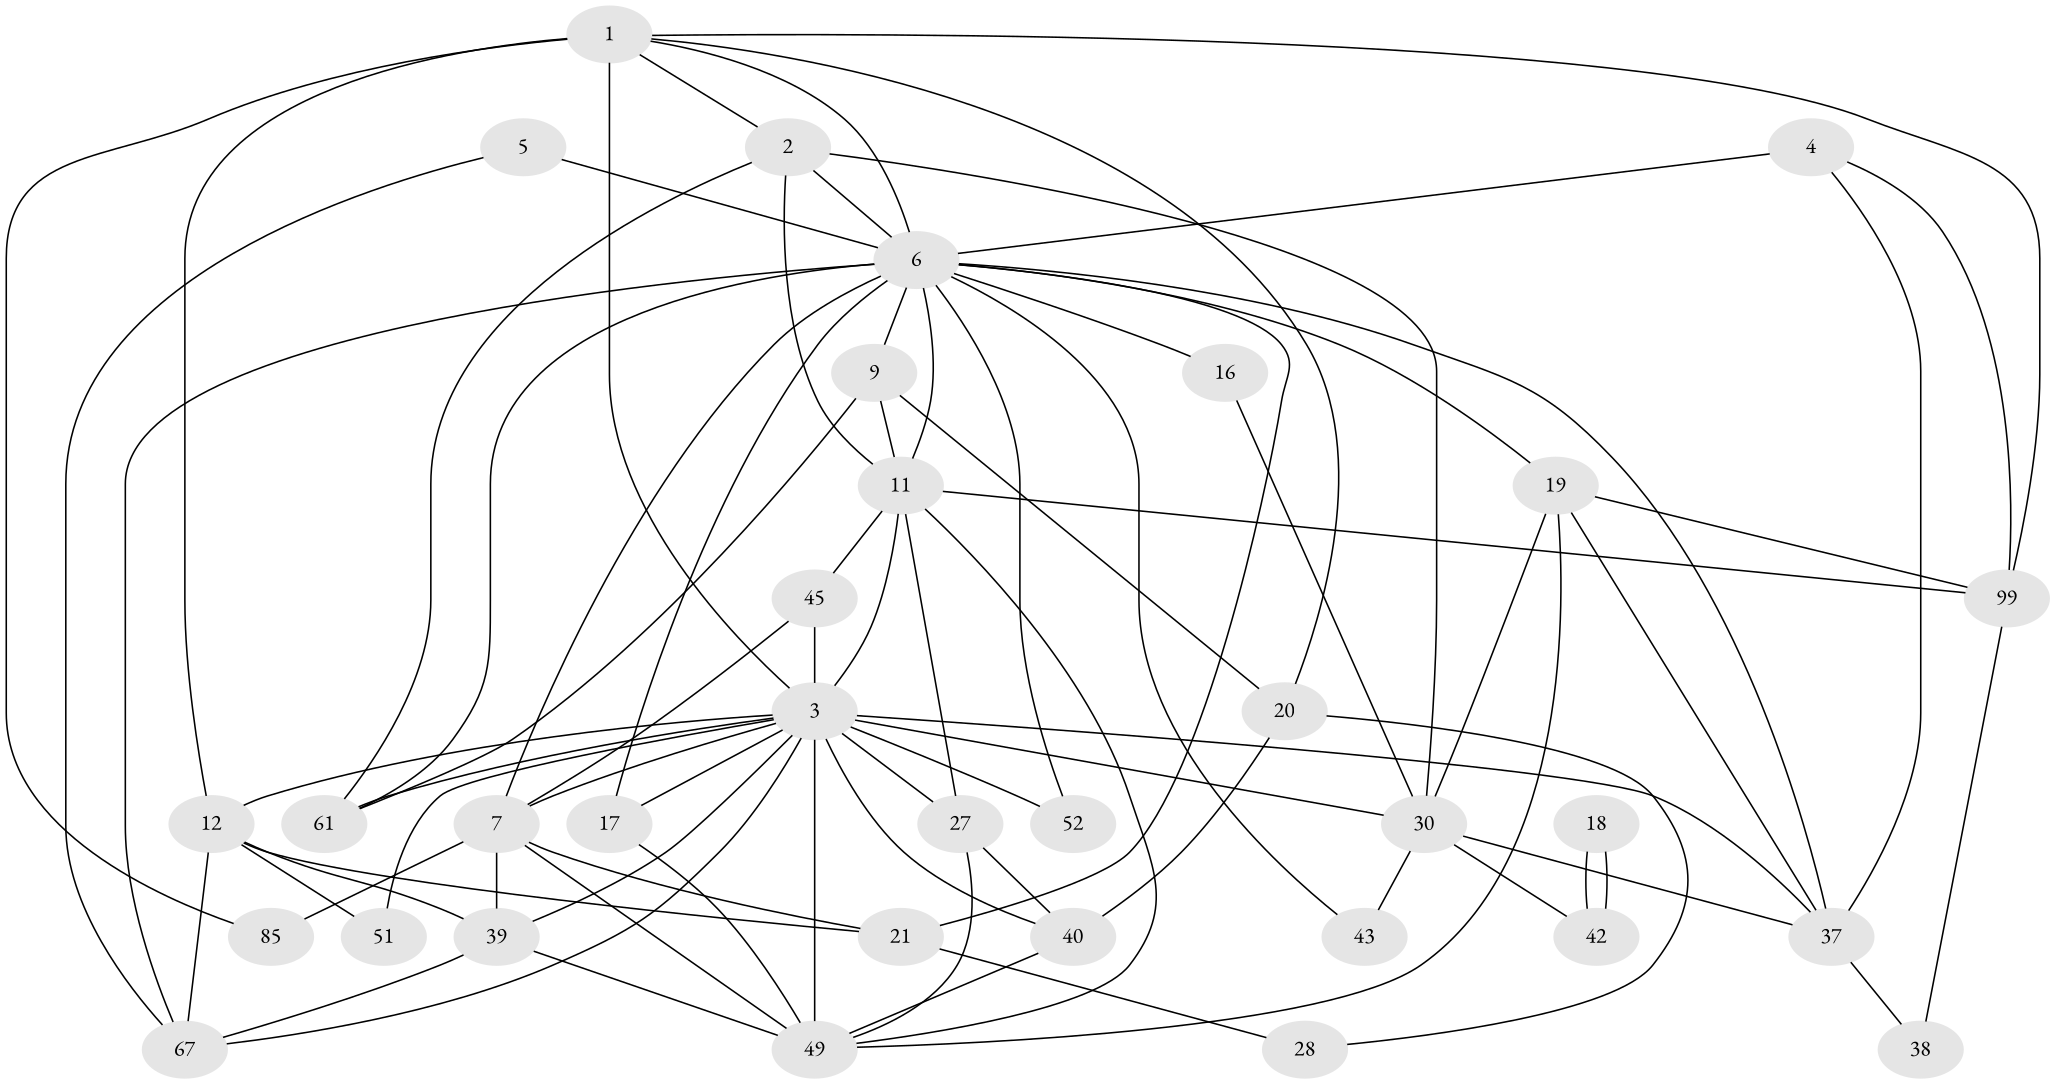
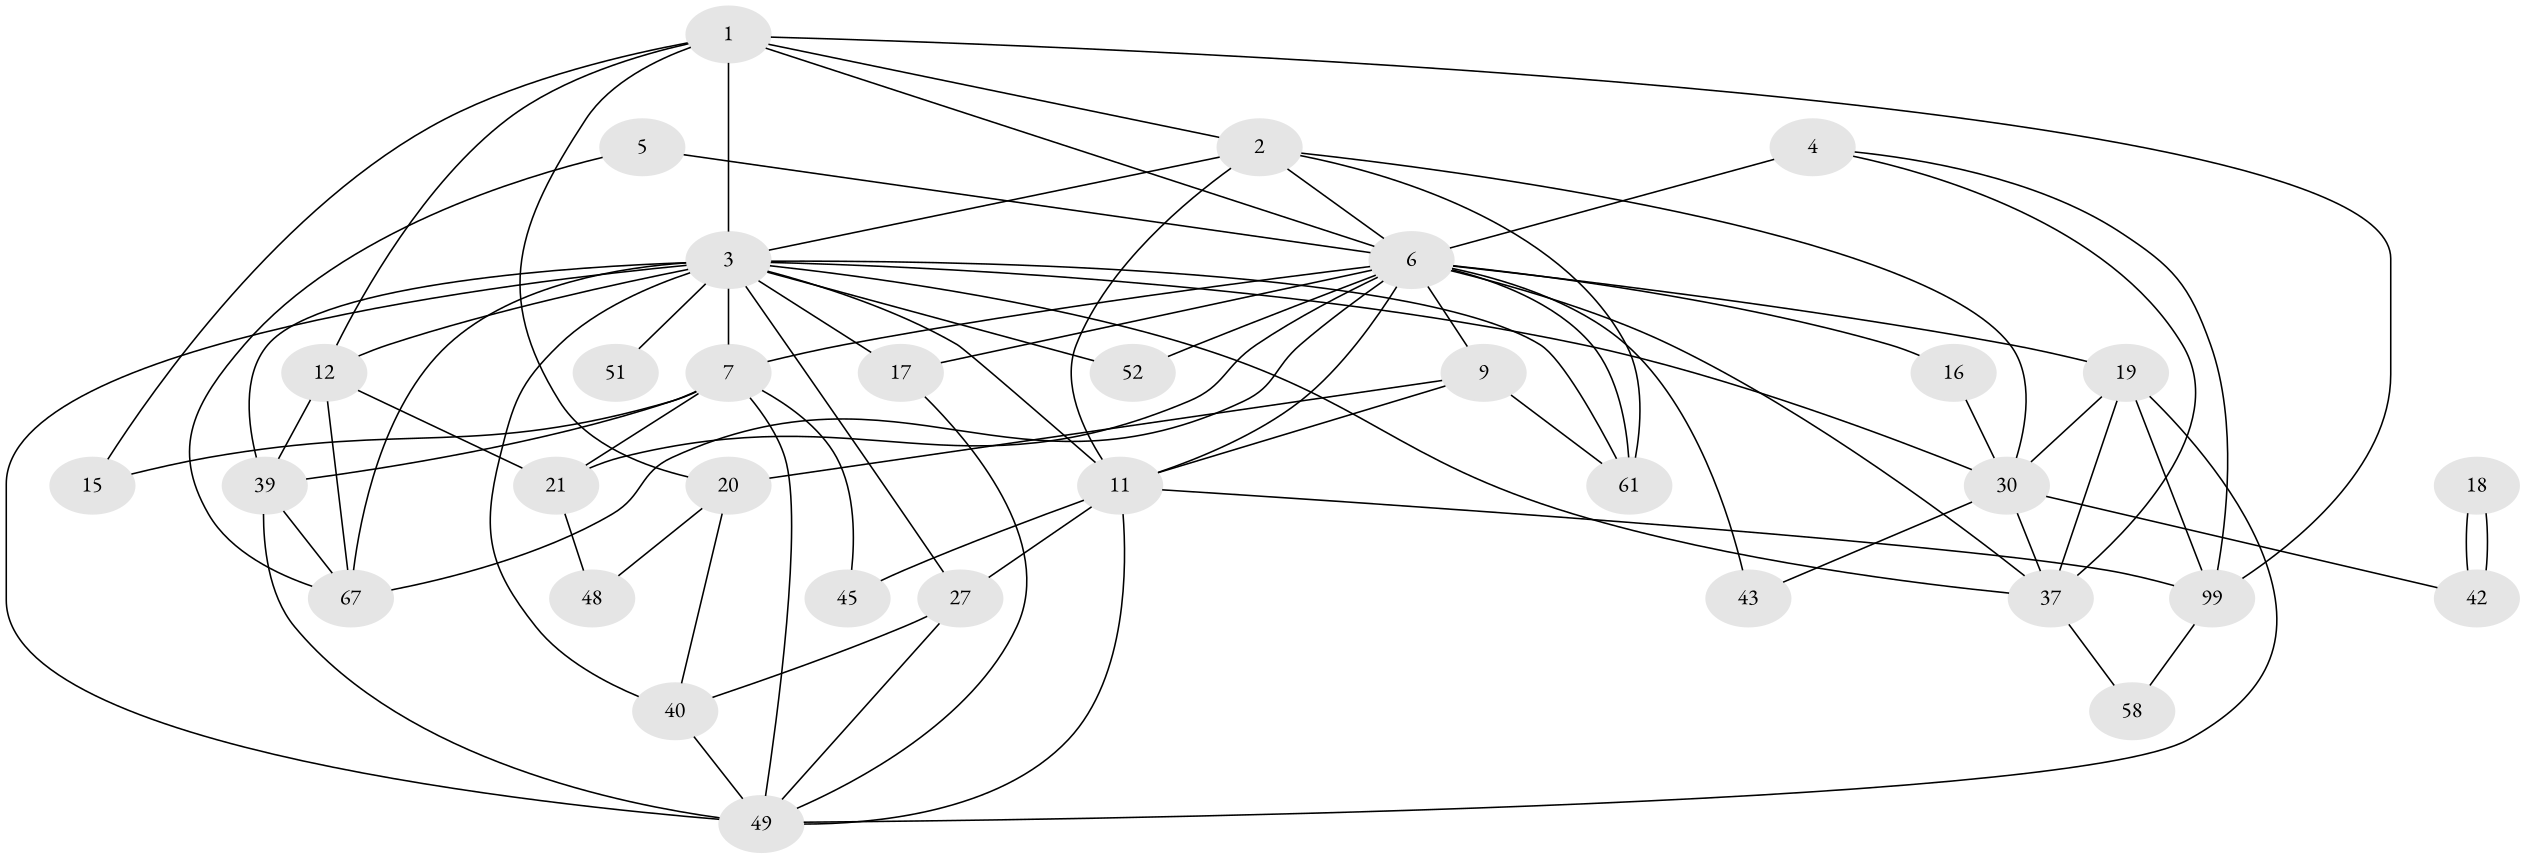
edge "45" -- "3": now "2" -- "3"
edge "12" -- "51": removed
node "85": label "85" -> "15"
node "28": label "28" -> "48"
node "38": label "38" -> "58"
